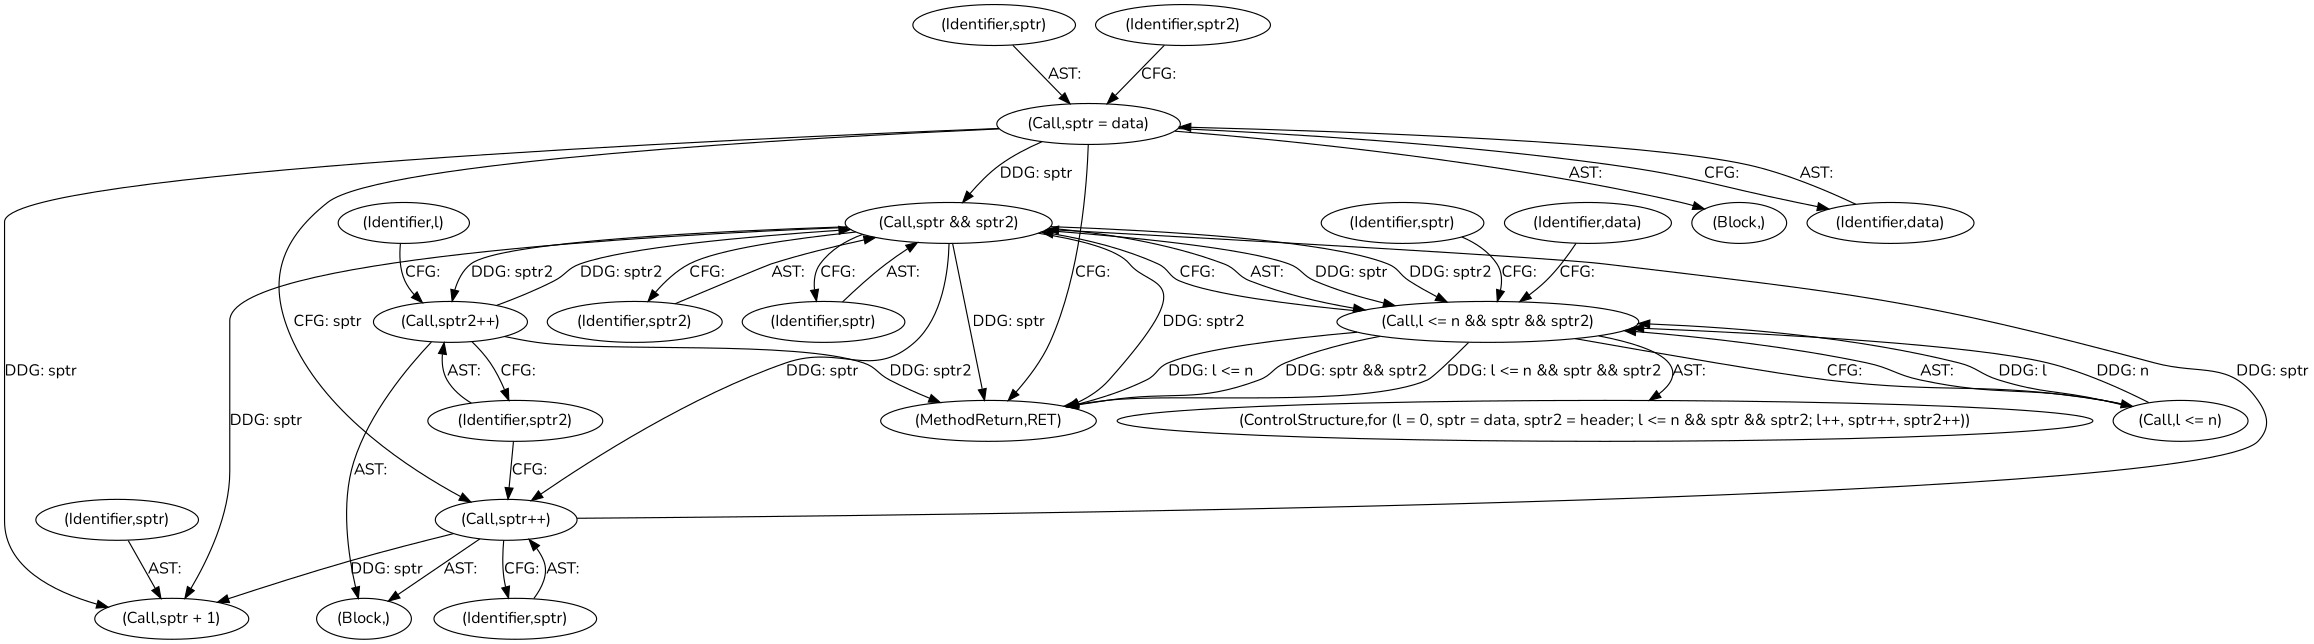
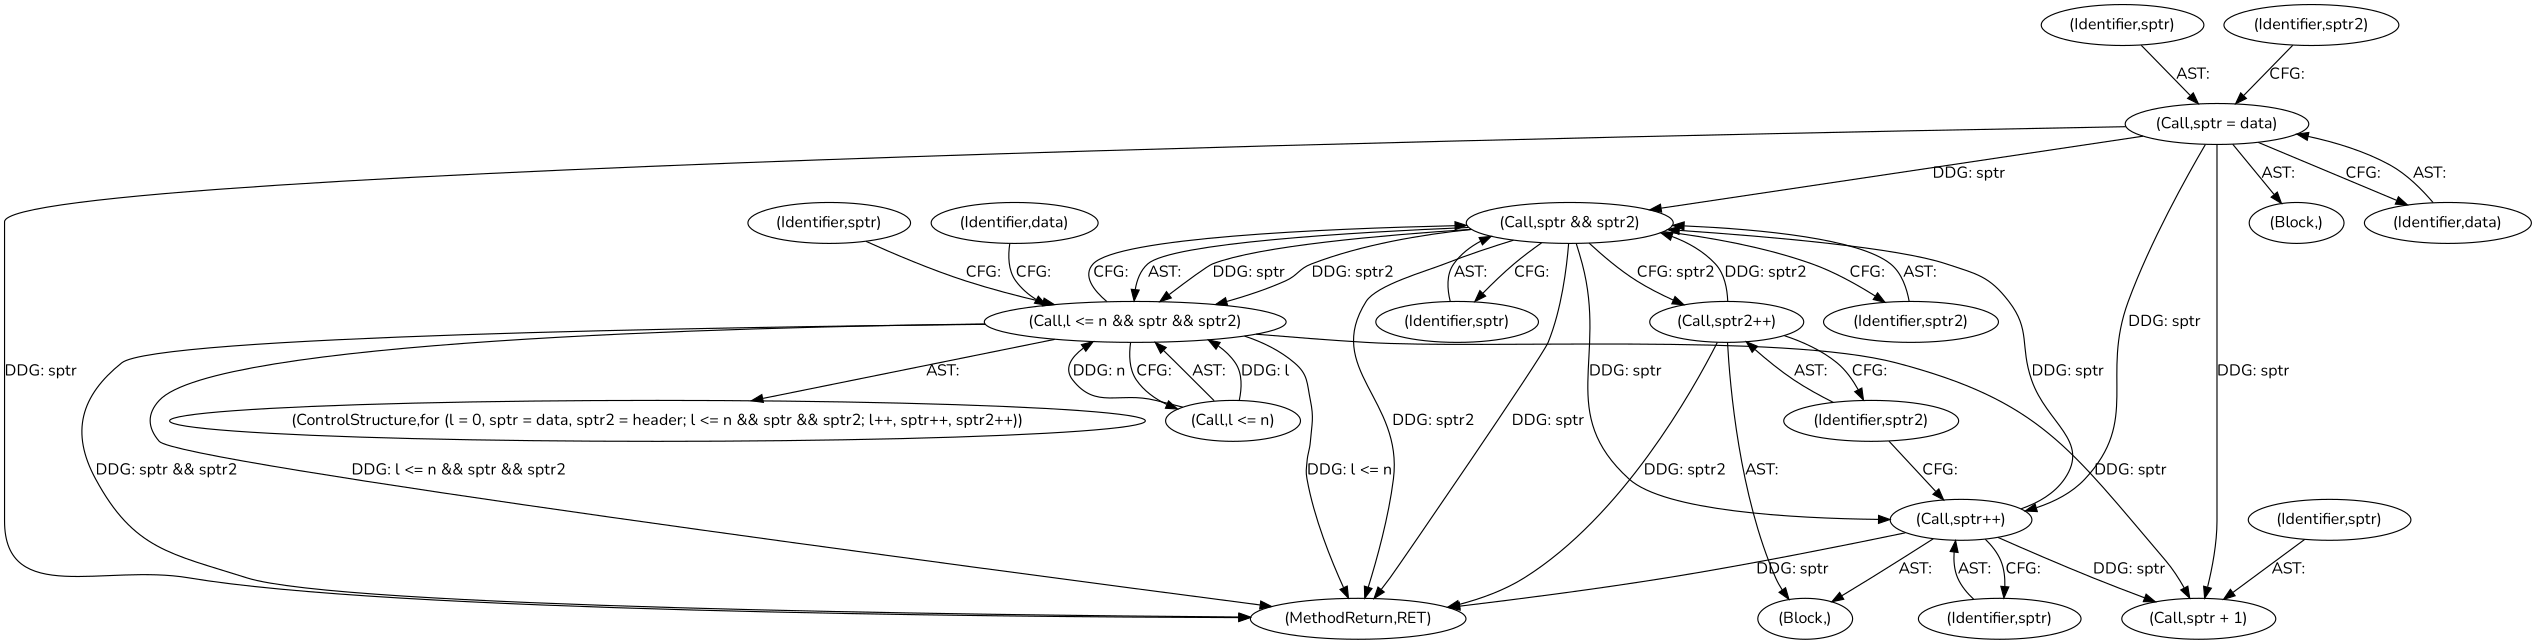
node "(Identifier,l)": removed
edge "(Call,sptr && sptr2)" -> "(Call,sptr + 1)": now "(Call,l <= n && sptr && sptr2)" -> "(Call,sptr + 1)"
edge "(Call,sptr && sptr2)" -> "(Call,sptr2++)": label "DDG: sptr2" -> "CFG: sptr2"
edge "(Call,sptr = data)" -> "(MethodReturn,RET)": label "CFG: " -> "DDG: sptr"
edge "(Call,sptr = data)" -> "(Call,sptr++)": label "CFG: sptr" -> "DDG: sptr"
edge "(Call,sptr++)" -> "(MethodReturn,RET)": added, label "DDG: sptr"
